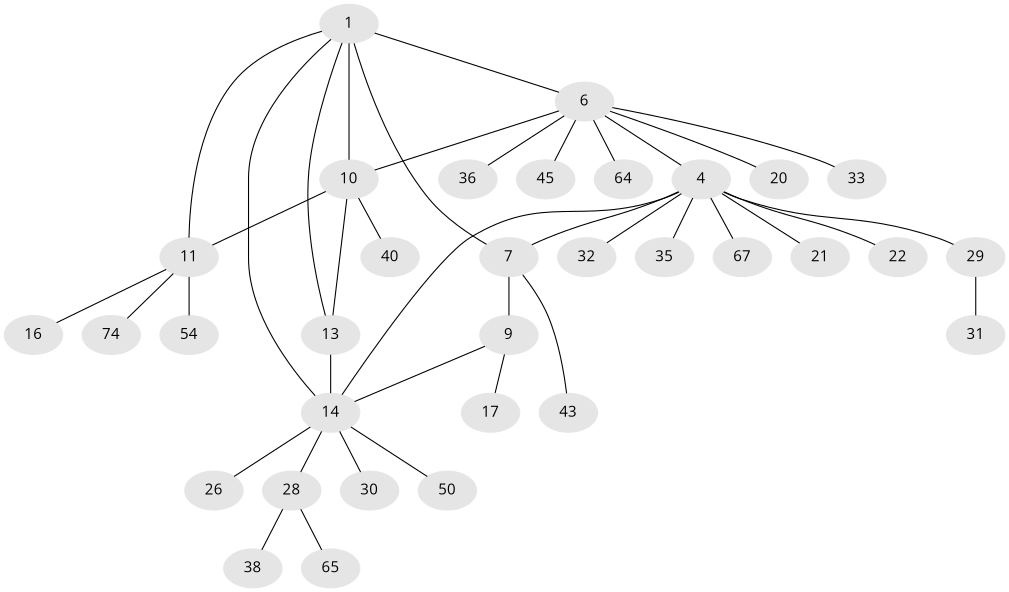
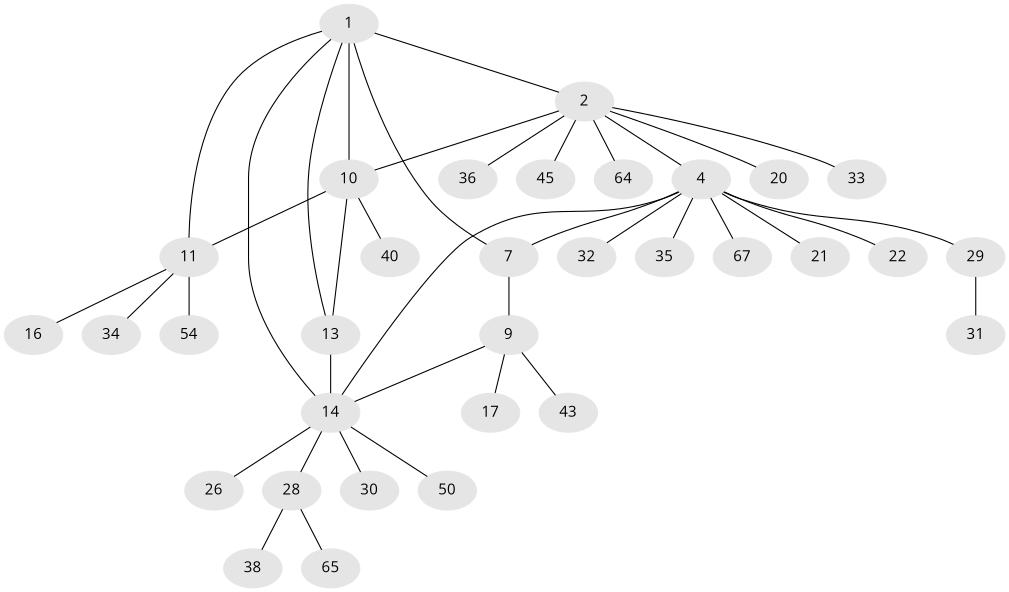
node "6": label "6" -> "2"
edge "7" -- "43": now "9" -- "43"
node "74": label "74" -> "34"
